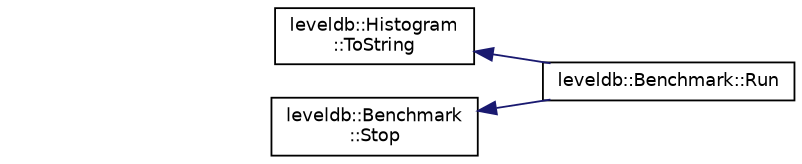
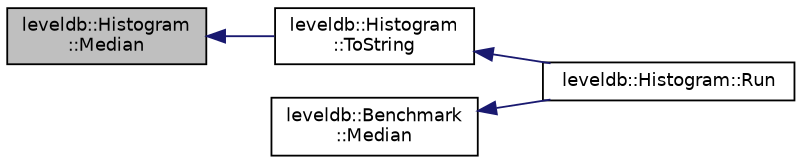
node "leveldb::Histogram ::Median": added
node "leveldb::Benchmark::Run": label "leveldb::Benchmark::Run" -> "leveldb::Histogram::Run"
node "leveldb::Benchmark ::Stop": label "leveldb::Benchmark ::Stop" -> "leveldb::Benchmark ::Median"
